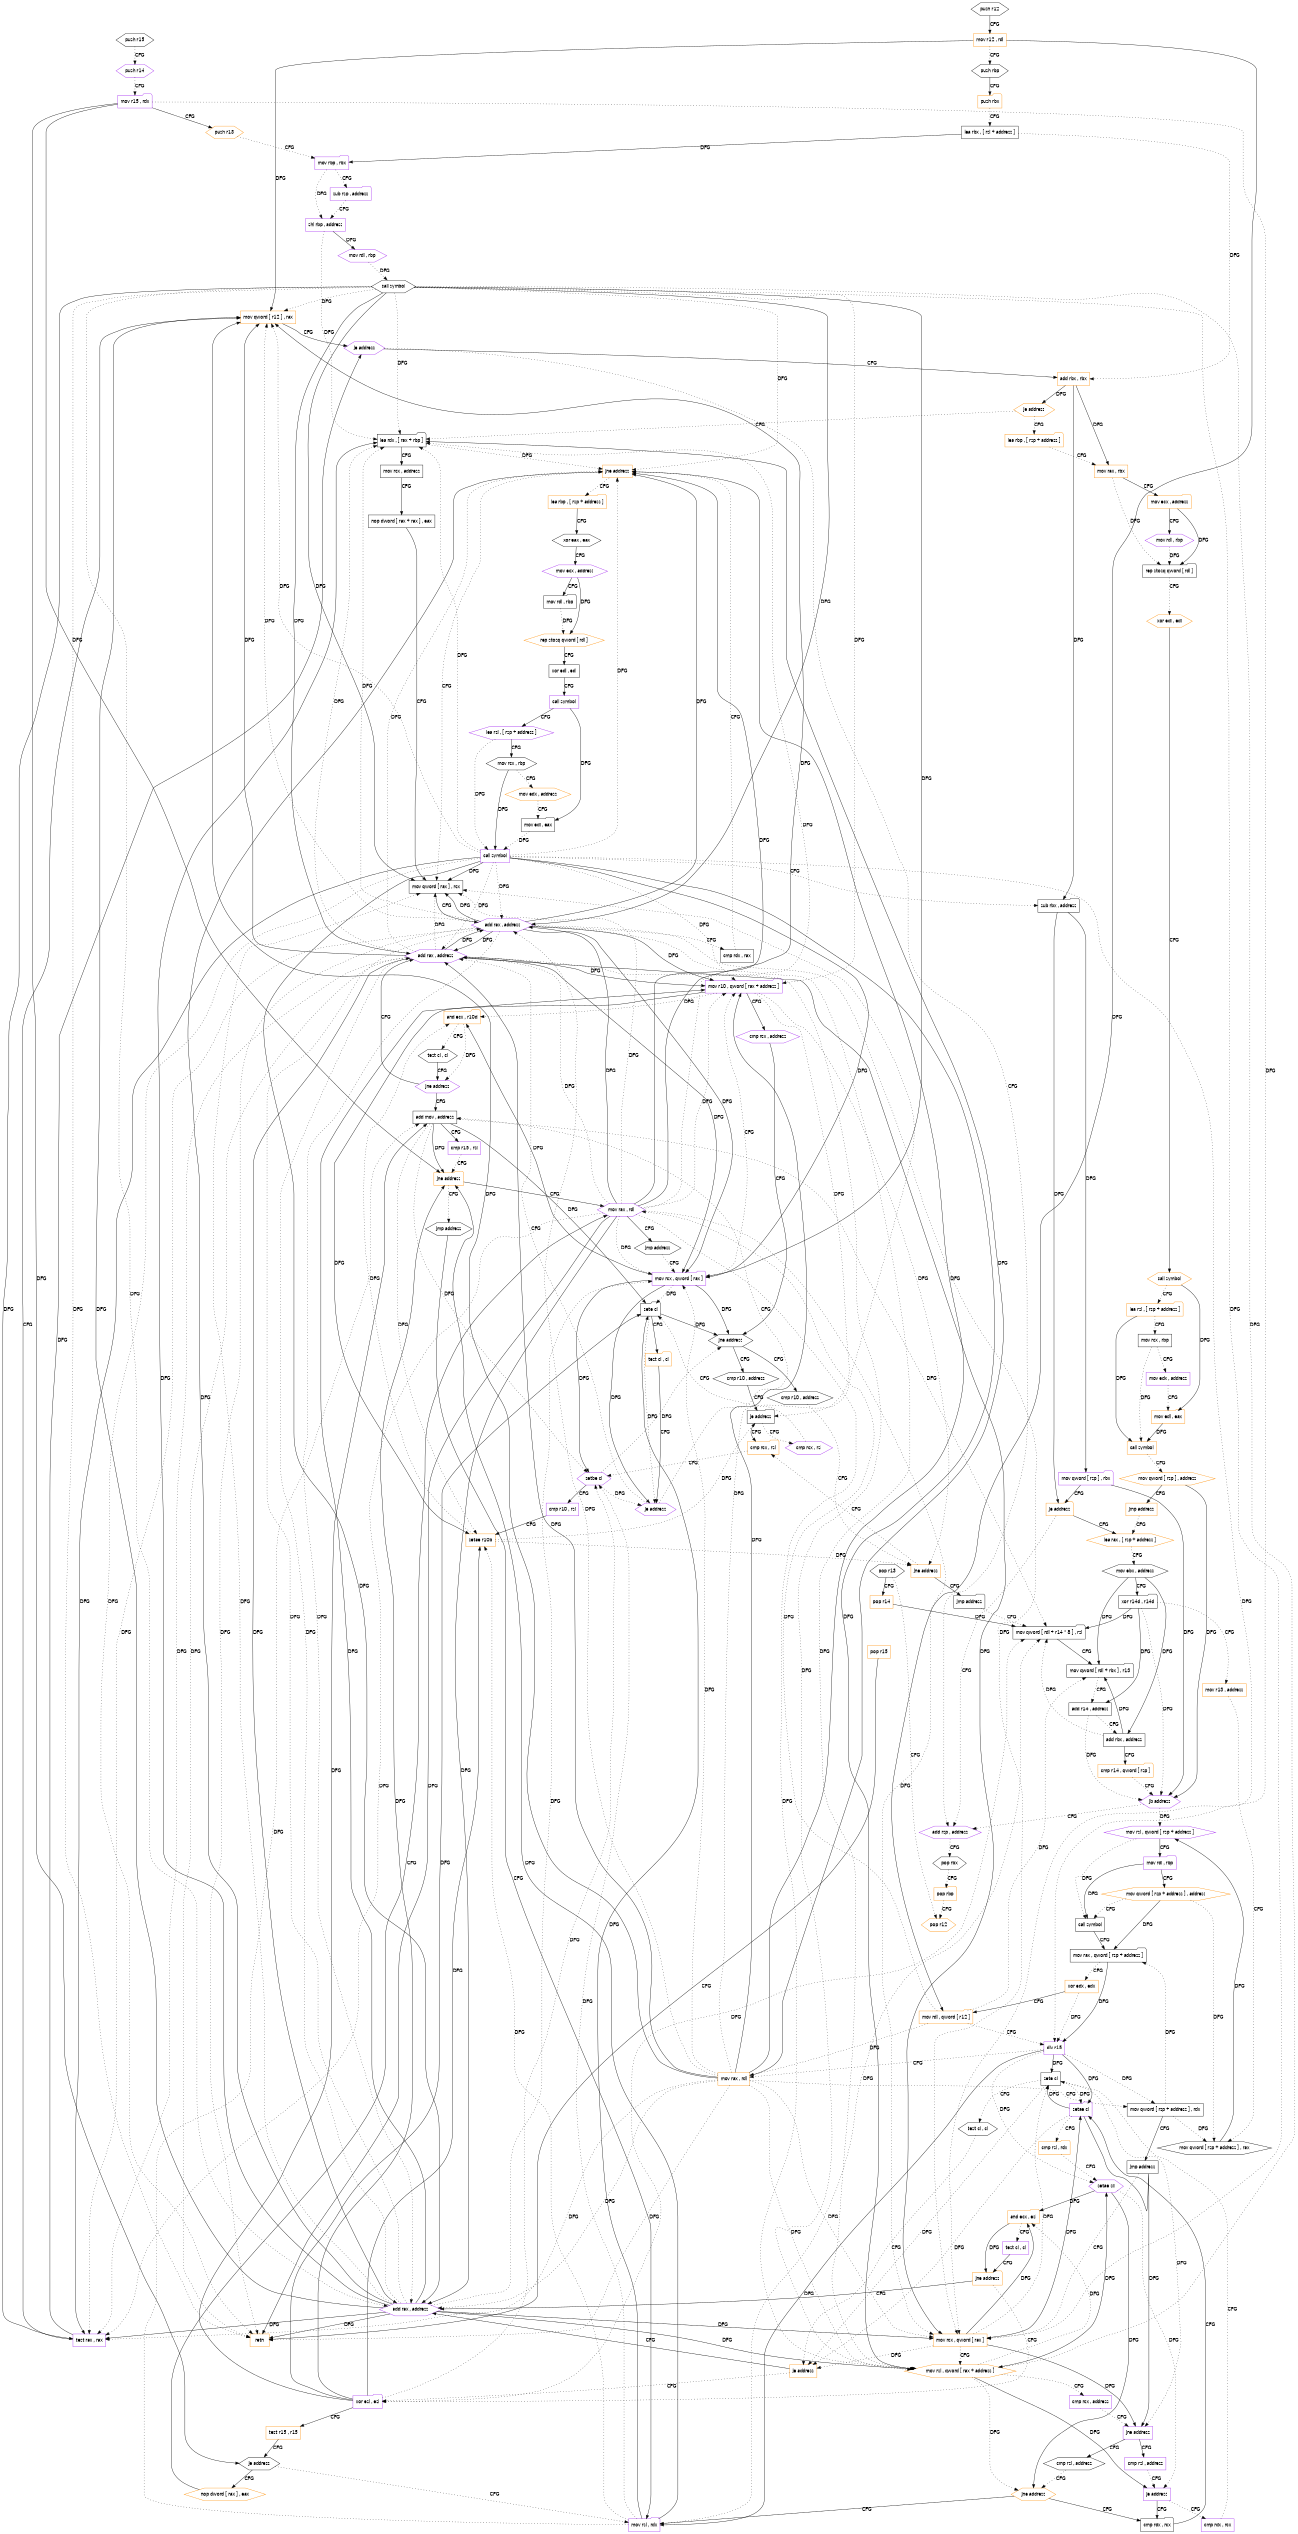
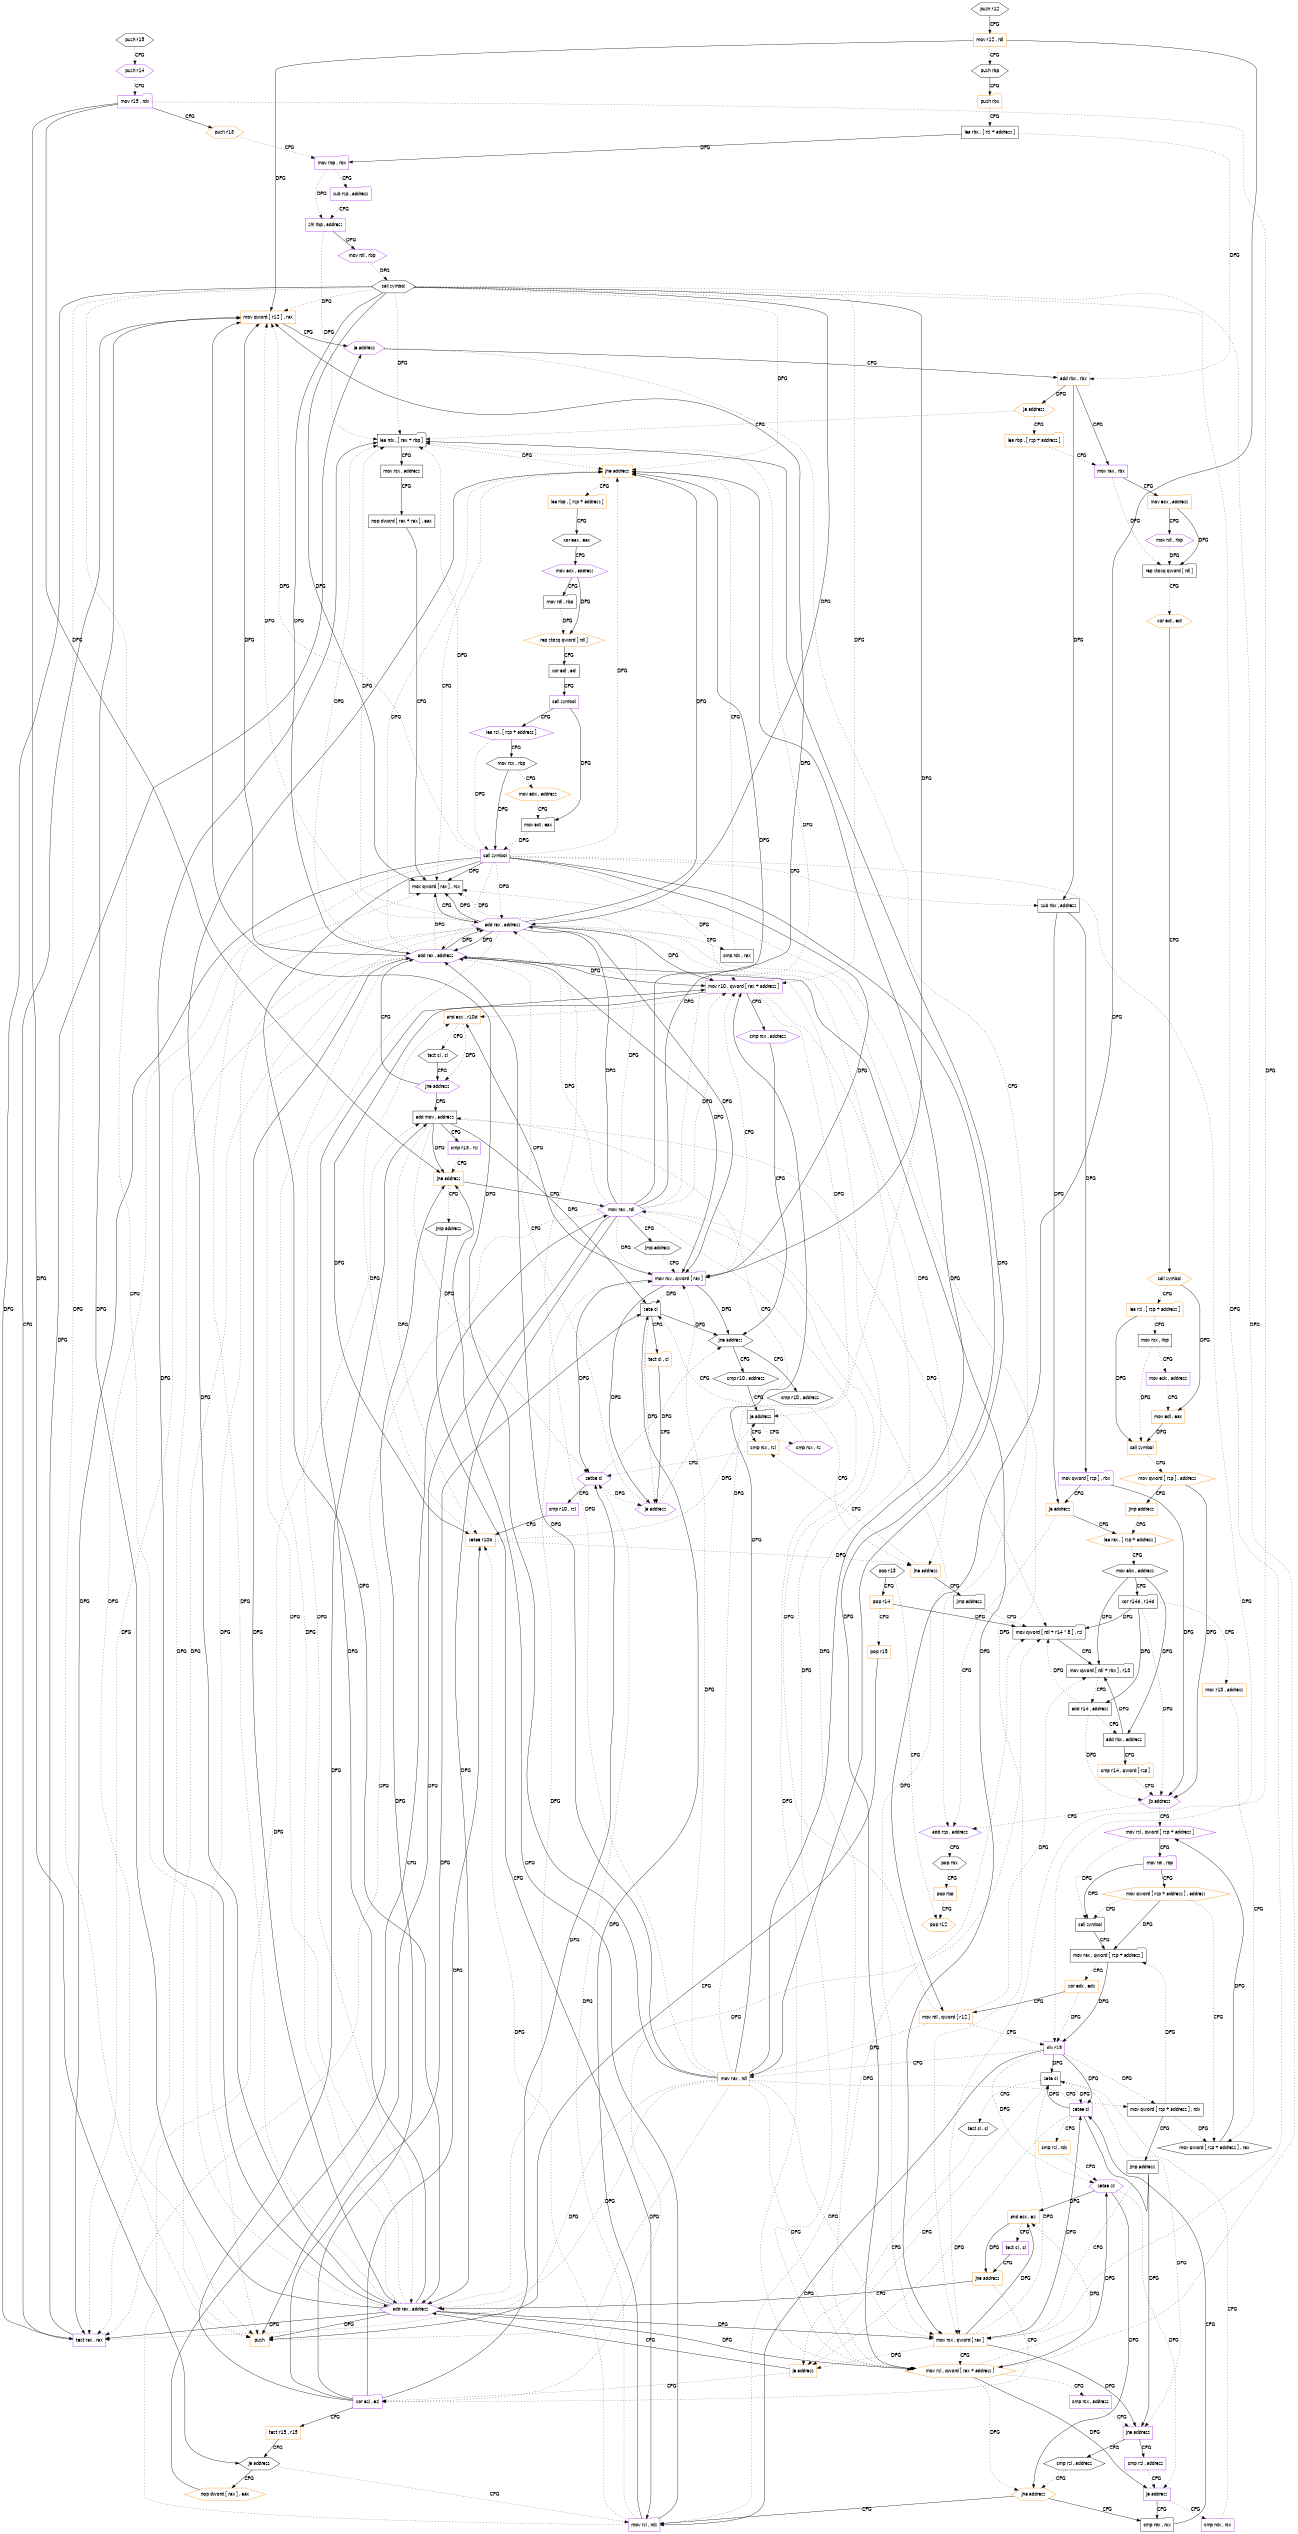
node "mov rax , rbx": color darkorange -> purple
edge "pop r14" -> "pop r15": added, label "CFG"
edge "add rbx , address" -> "mov qword [ rdi + r14 * 8 ] , rsi": now "add r14 , address" -> "mov qword [ rdi + r14 * 8 ] , rsi"
edge "jb address" -> "mov rsi , qword [ rsp + address ]": label "DFG" -> "CFG"
edge "xor esi , esi" -> "setbe cl": style dotted -> solid
edge "mov qword [ rsp + address ] , address" -> "mov qword [ rsp + address ] , rax": label "DFG" -> "CFG"
node "retn": label "retn" -> "push"
